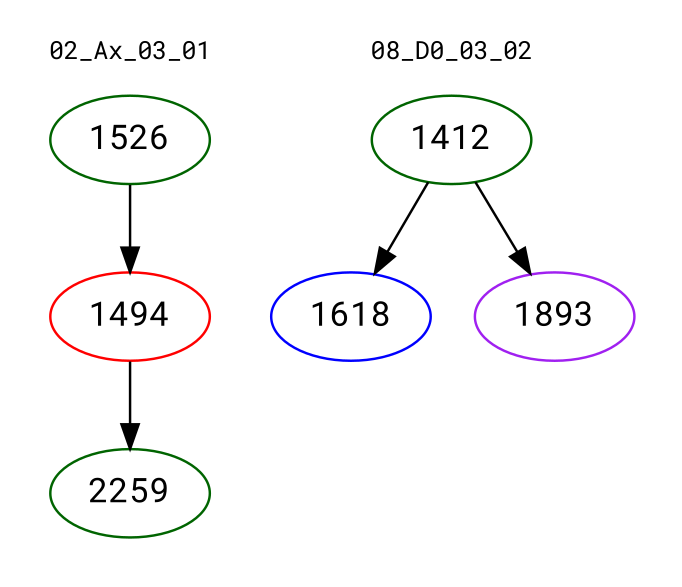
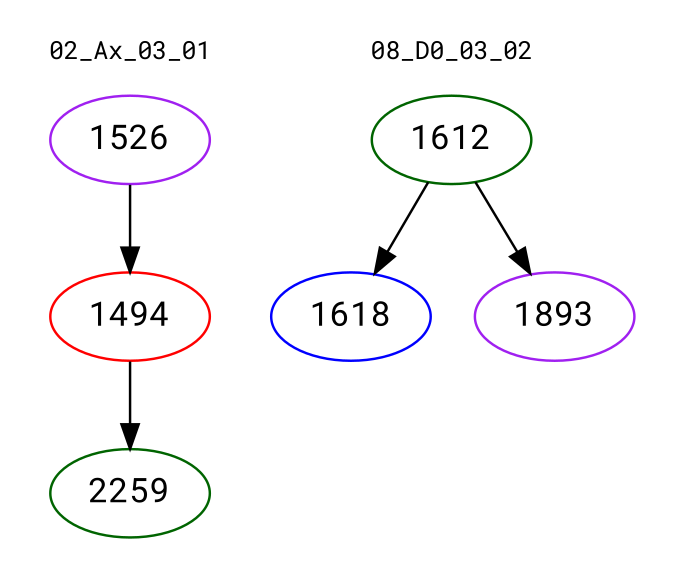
node "1526": color darkgreen -> purple
node "1412": label "1412" -> "1612"
